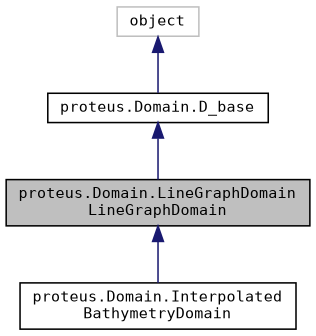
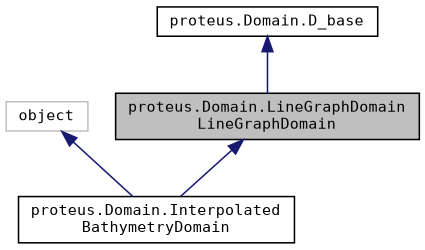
edge "proteus.Domain.D_base" -> "object": now "proteus.Domain.Interpolated BathymetryDomain" -> "object"
